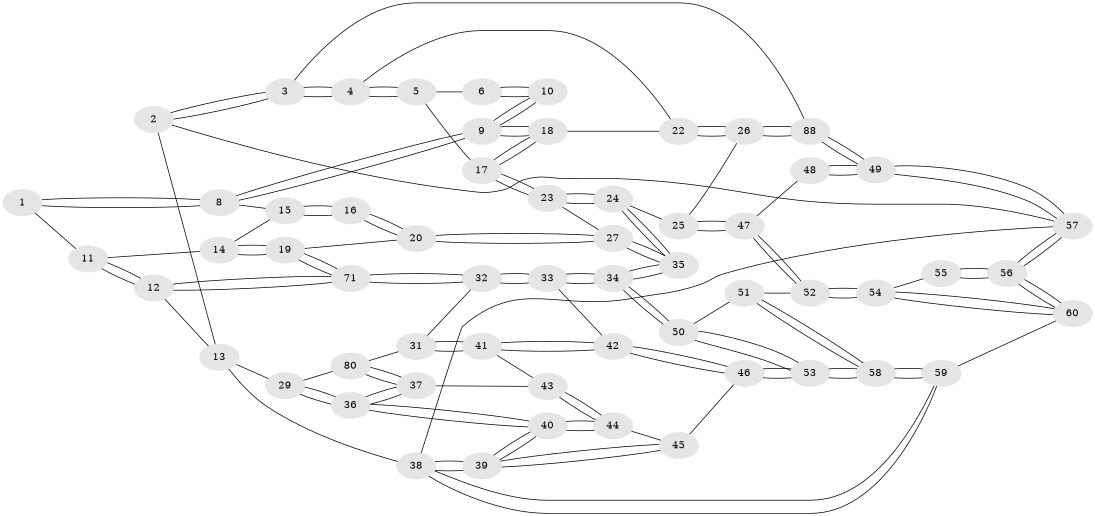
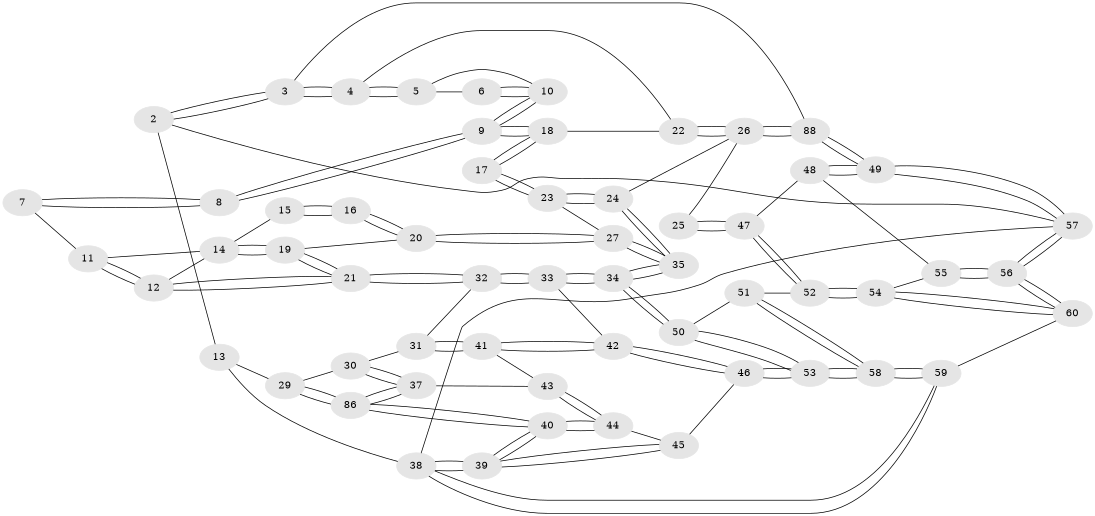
edge "5" -- "17": now "5" -- "10"
node "1": label "1" -> "7"
edge "8" -- "15": removed
edge "24" -- "25": now "24" -- "26"
edge "48" -- "55": added
node "71": label "71" -> "21"
edge "12" -- "13": now "12" -- "14"
node "80": label "80" -> "30"
node "36": label "36" -> "86"
